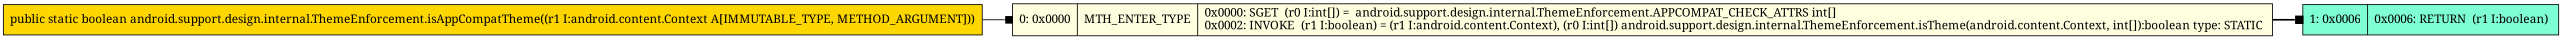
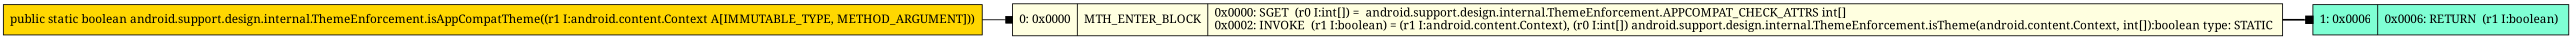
node "0: 0x0000": text "MTH_ENTER_TYPE" -> "MTH_ENTER_BLOCK"
